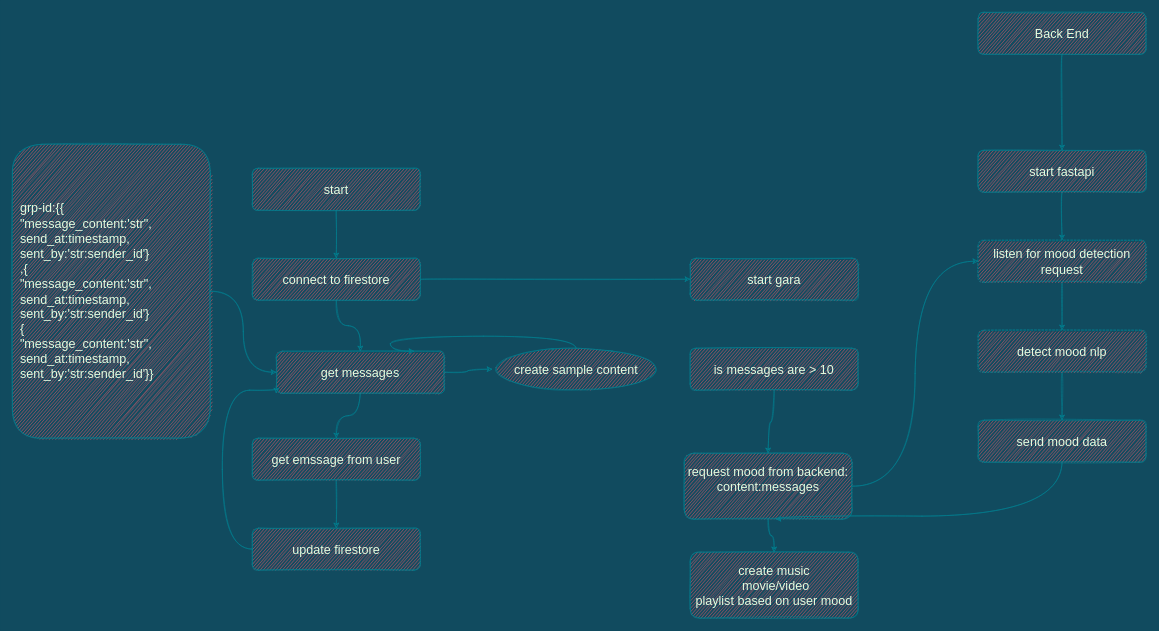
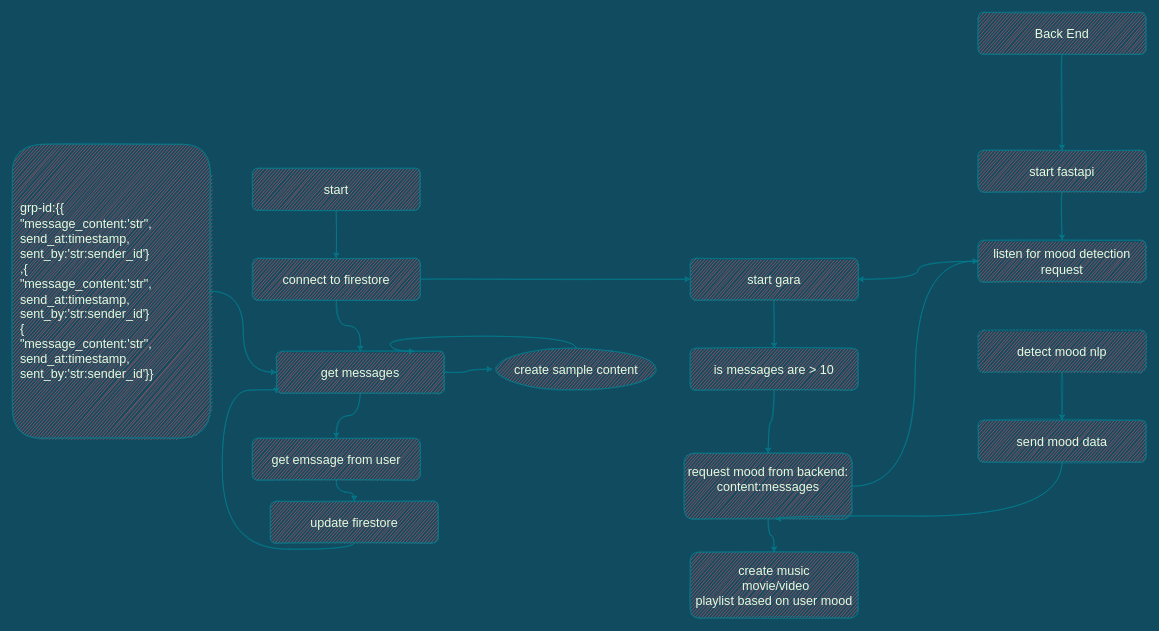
node "listen for mood detection request": style dashed -> solid
edge "listen for mood detection request" -> "detect mood nlp": now "listen for mood detection request" -> "start gara"
edge "start gara" -> "is messages are > 10": added
node "update firestore": moved (336, 549) -> (354, 522)
